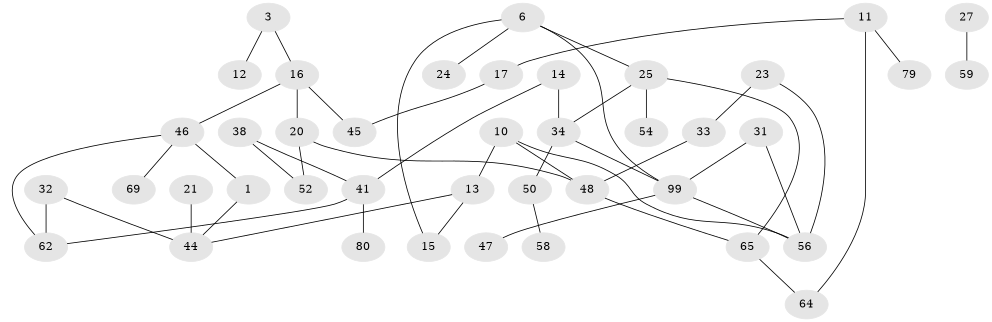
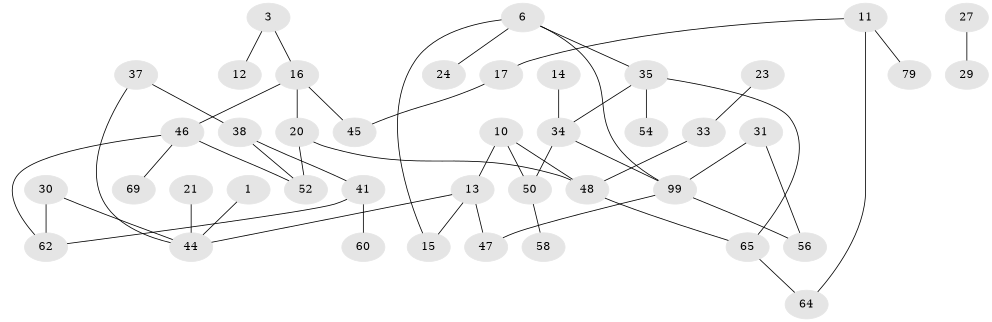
node "37": added
node "25": label "25" -> "35"
node "59": label "59" -> "29"
edge "14" -- "41": removed
edge "23" -- "56": removed
edge "46" -- "1": now "46" -- "52"
node "32": label "32" -> "30"
edge "10" -- "56": now "10" -- "50"
edge "13" -- "47": added
node "80": label "80" -> "60"
